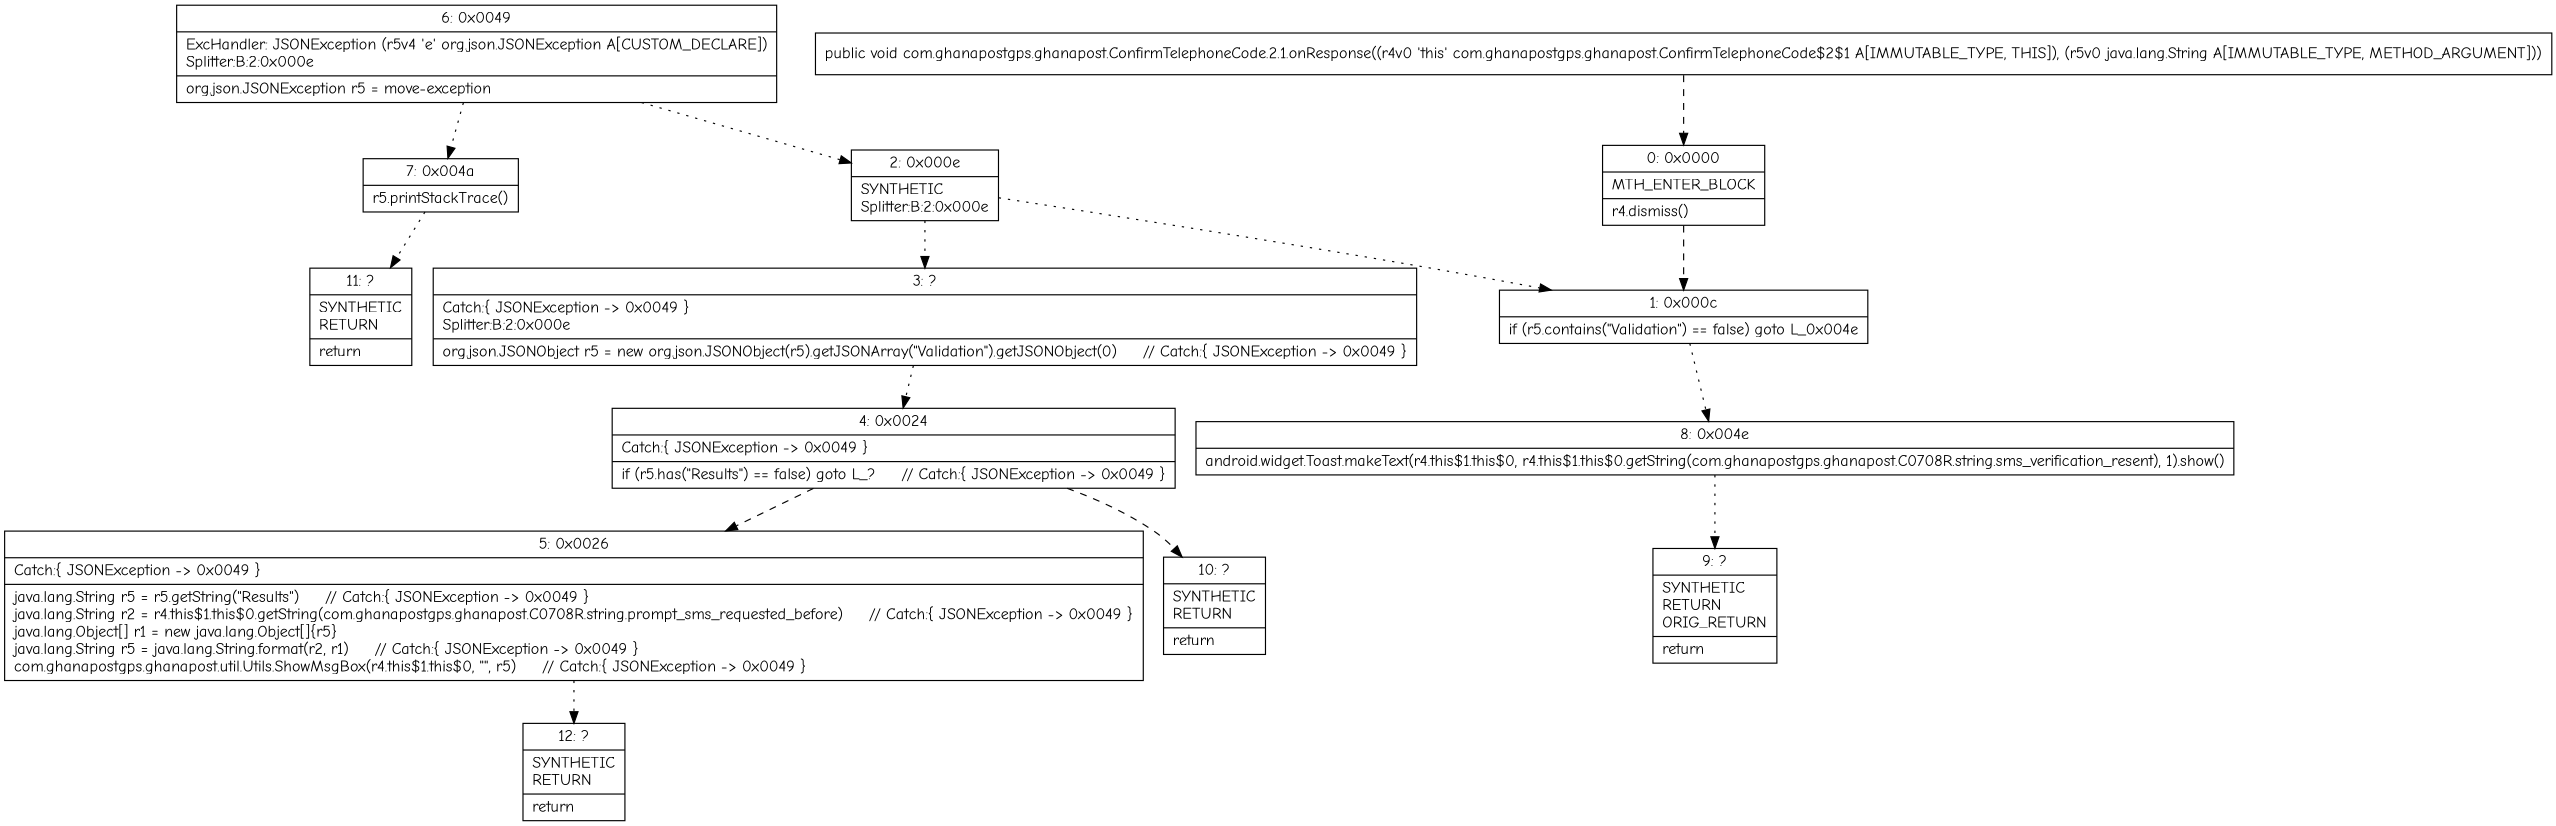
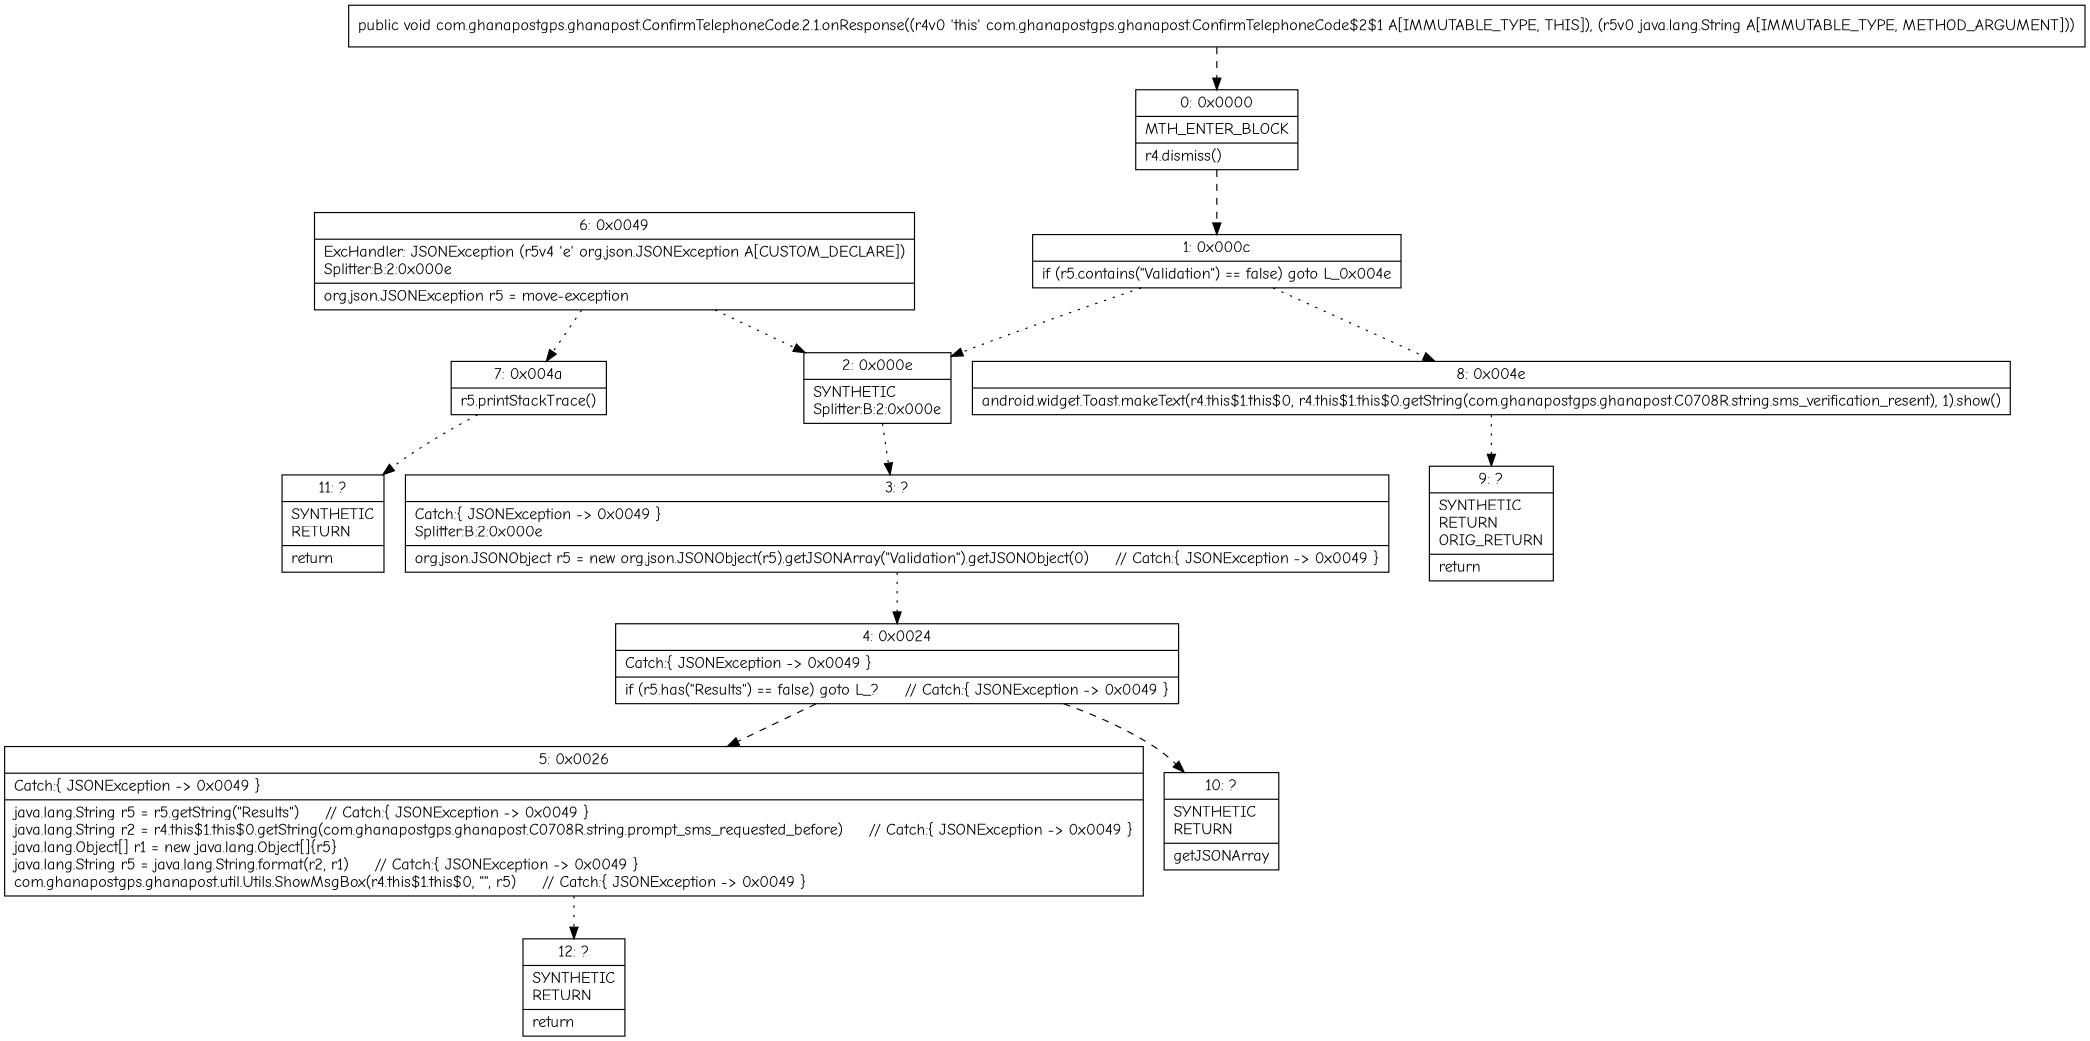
edge "2: 0x000e" -> "1: 0x000c": reversed
node "10: ?": text "return" -> "getJSONArray"
